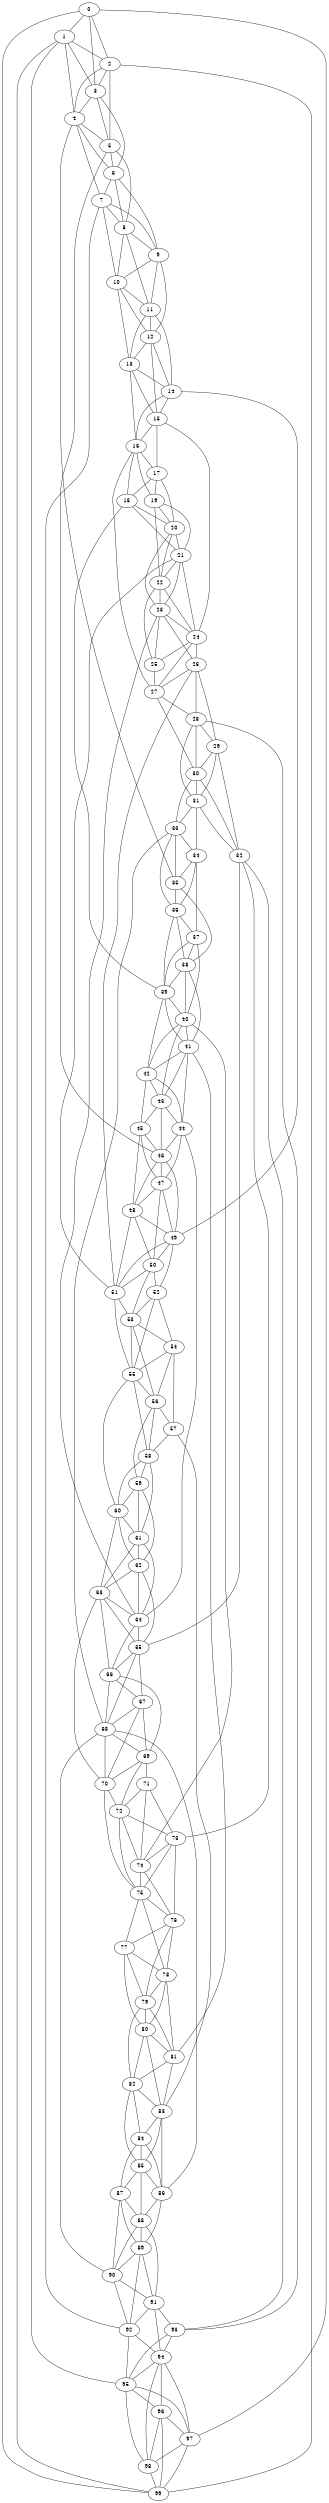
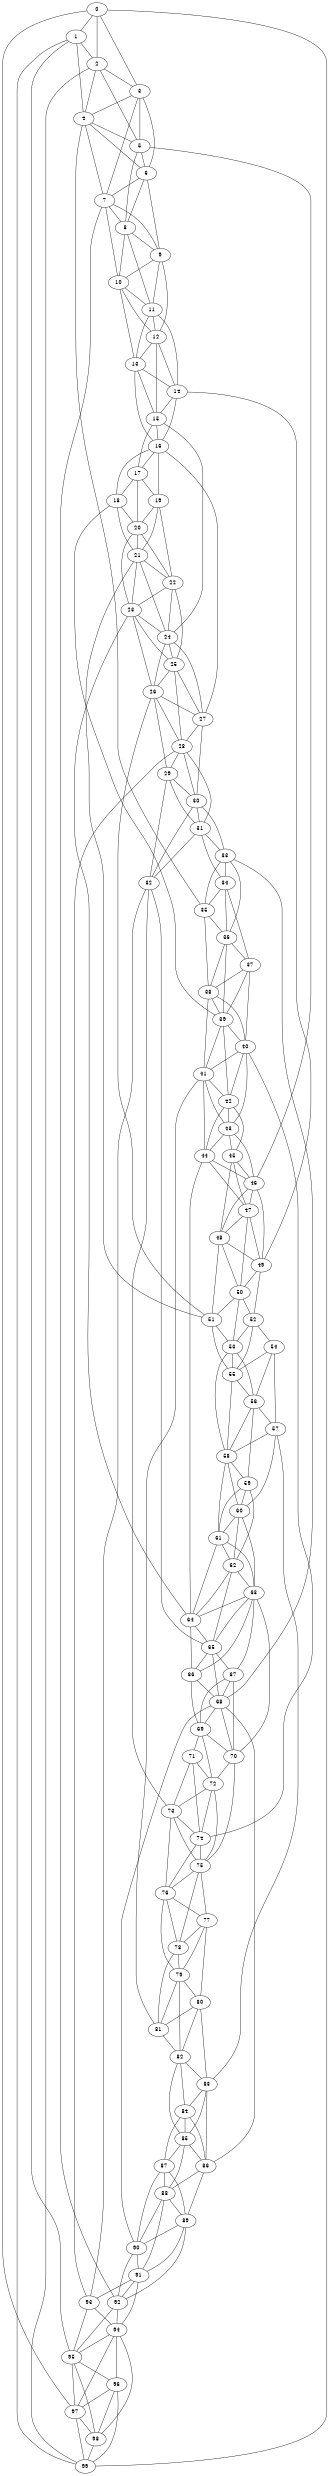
edge "1" -- "3": now "7" -- "3"
edge "25" -- "26": added
edge "25" -- "28": added
edge "49" -- "51": removed
edge "53" -- "54": now "53" -- "58"
edge "55" -- "60": now "57" -- "60"
edge "66" -- "67": now "63" -- "67"
edge "78" -- "80": removed
edge "81" -- "83": removed
